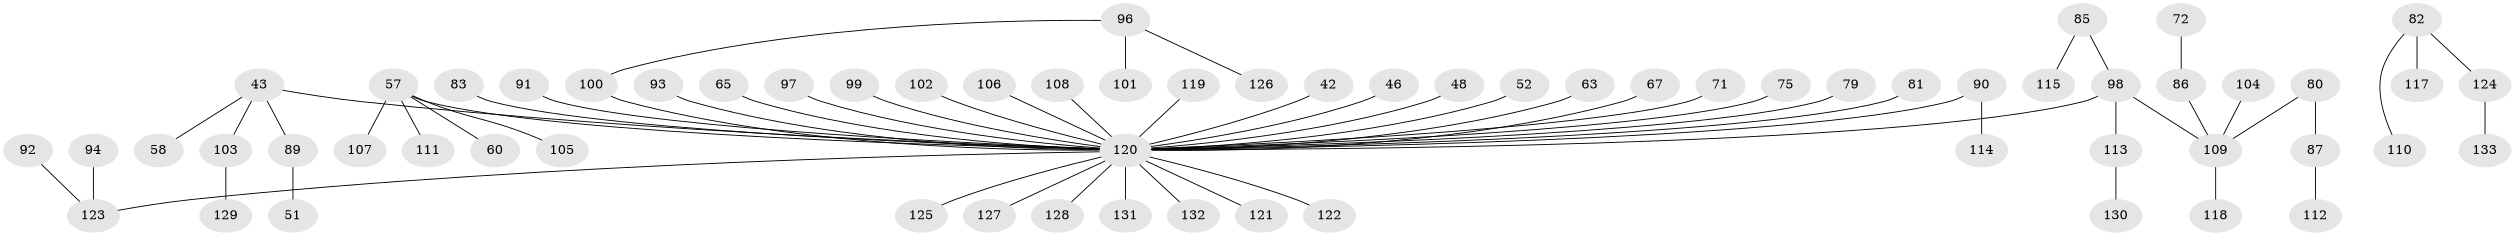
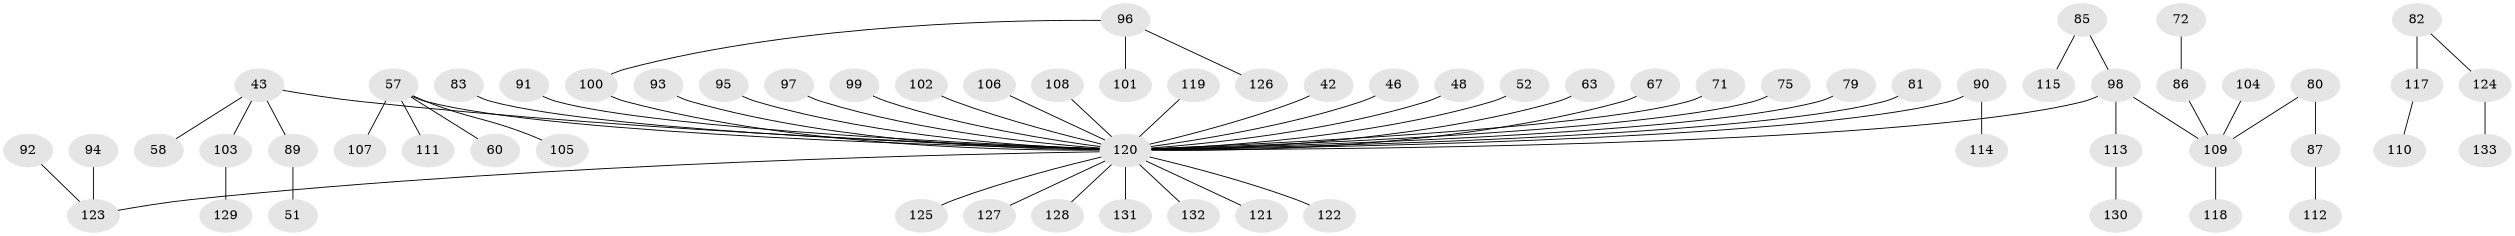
edge "82" -- "110": now "117" -- "110"
node "65": label "65" -> "95"
